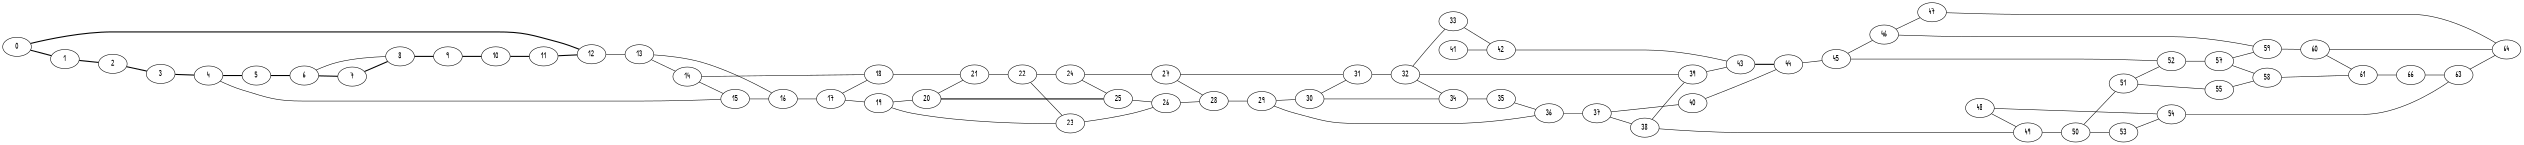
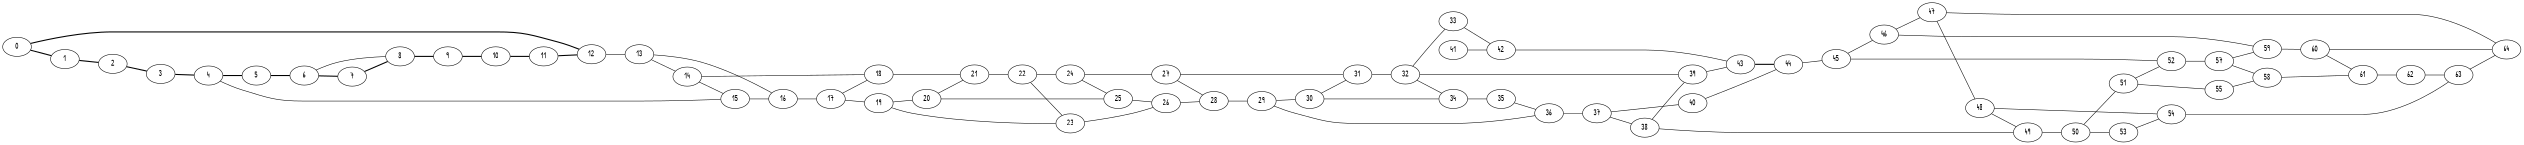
edge "47" -- "48": added
node "66": label "66" -> "62"
edge "20" -- "25": style bold -> solid
